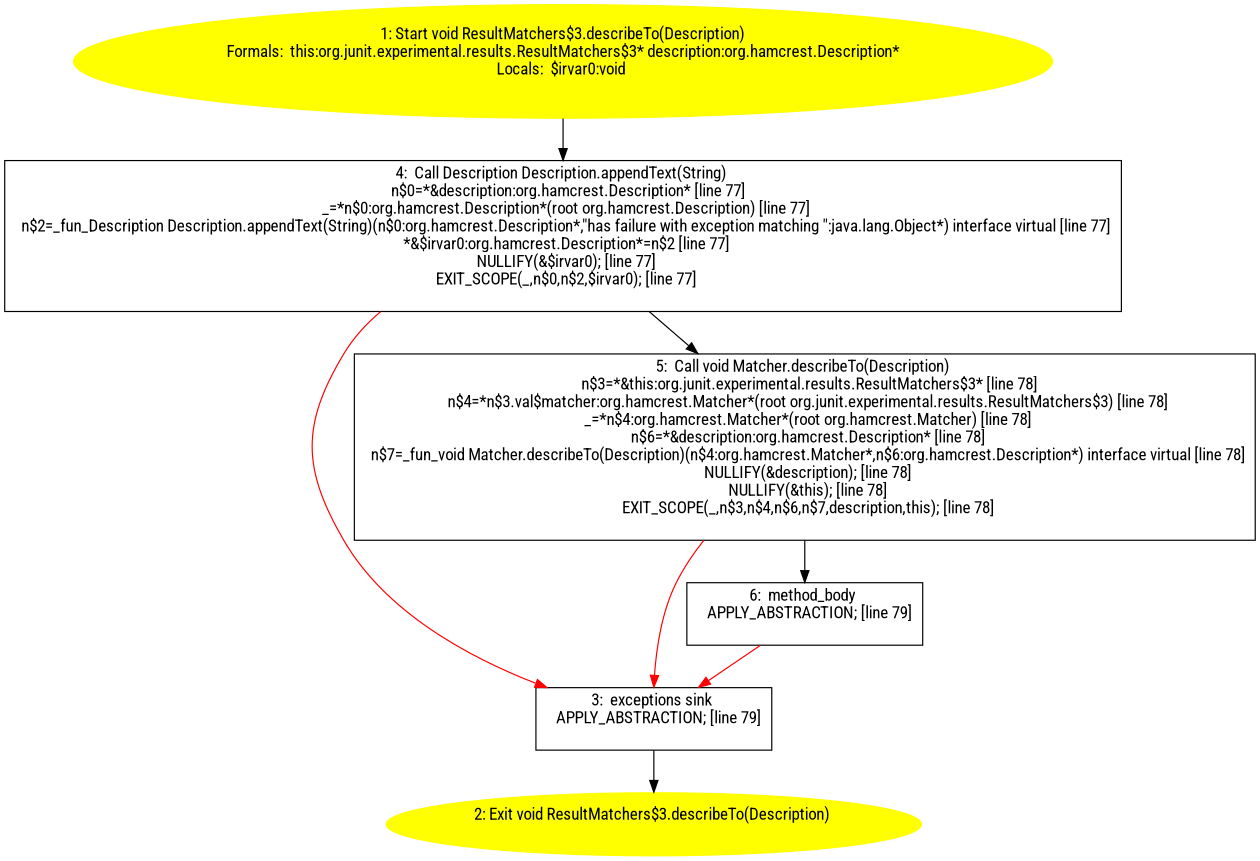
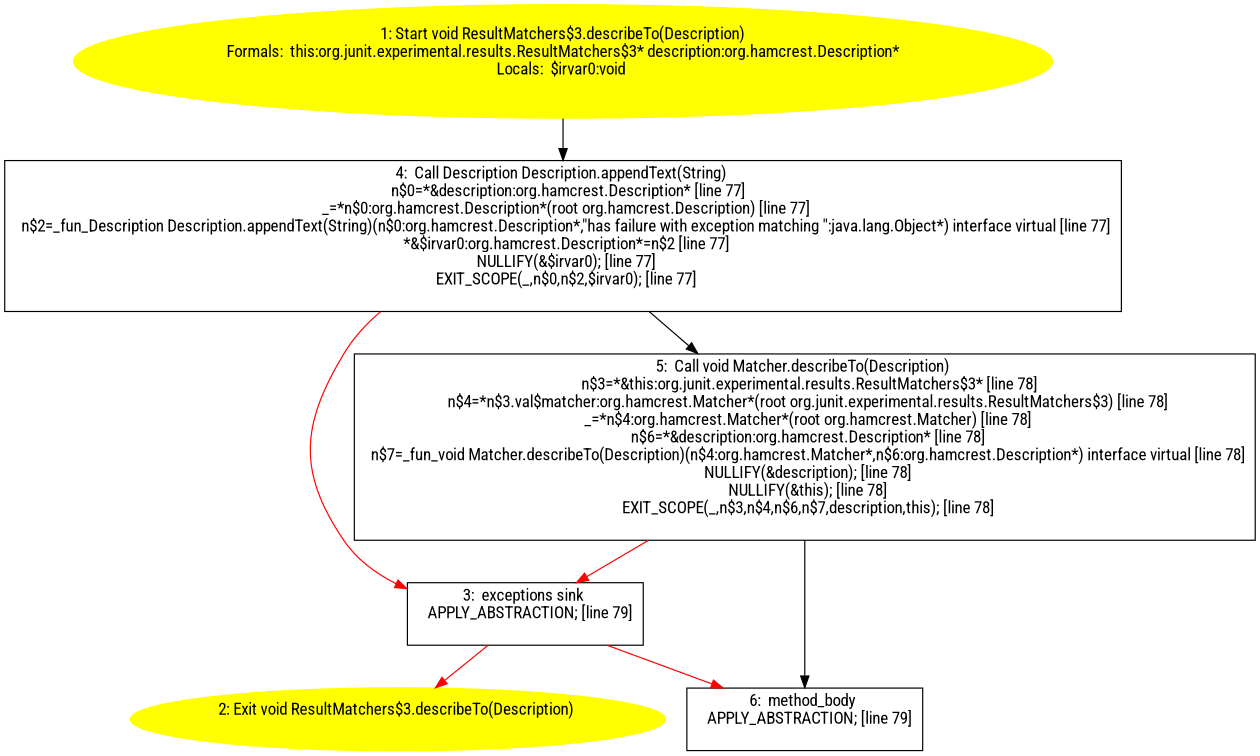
edge "6:  method_body APPLY_ABSTRACTION; [line 79]" -> "3:  exceptions sink APPLY_ABSTRACTION; [line 79]": reversed
edge "3:  exceptions sink APPLY_ABSTRACTION; [line 79]" -> "2: Exit void ResultMatchers$3.describeTo(Description)": color black -> red
